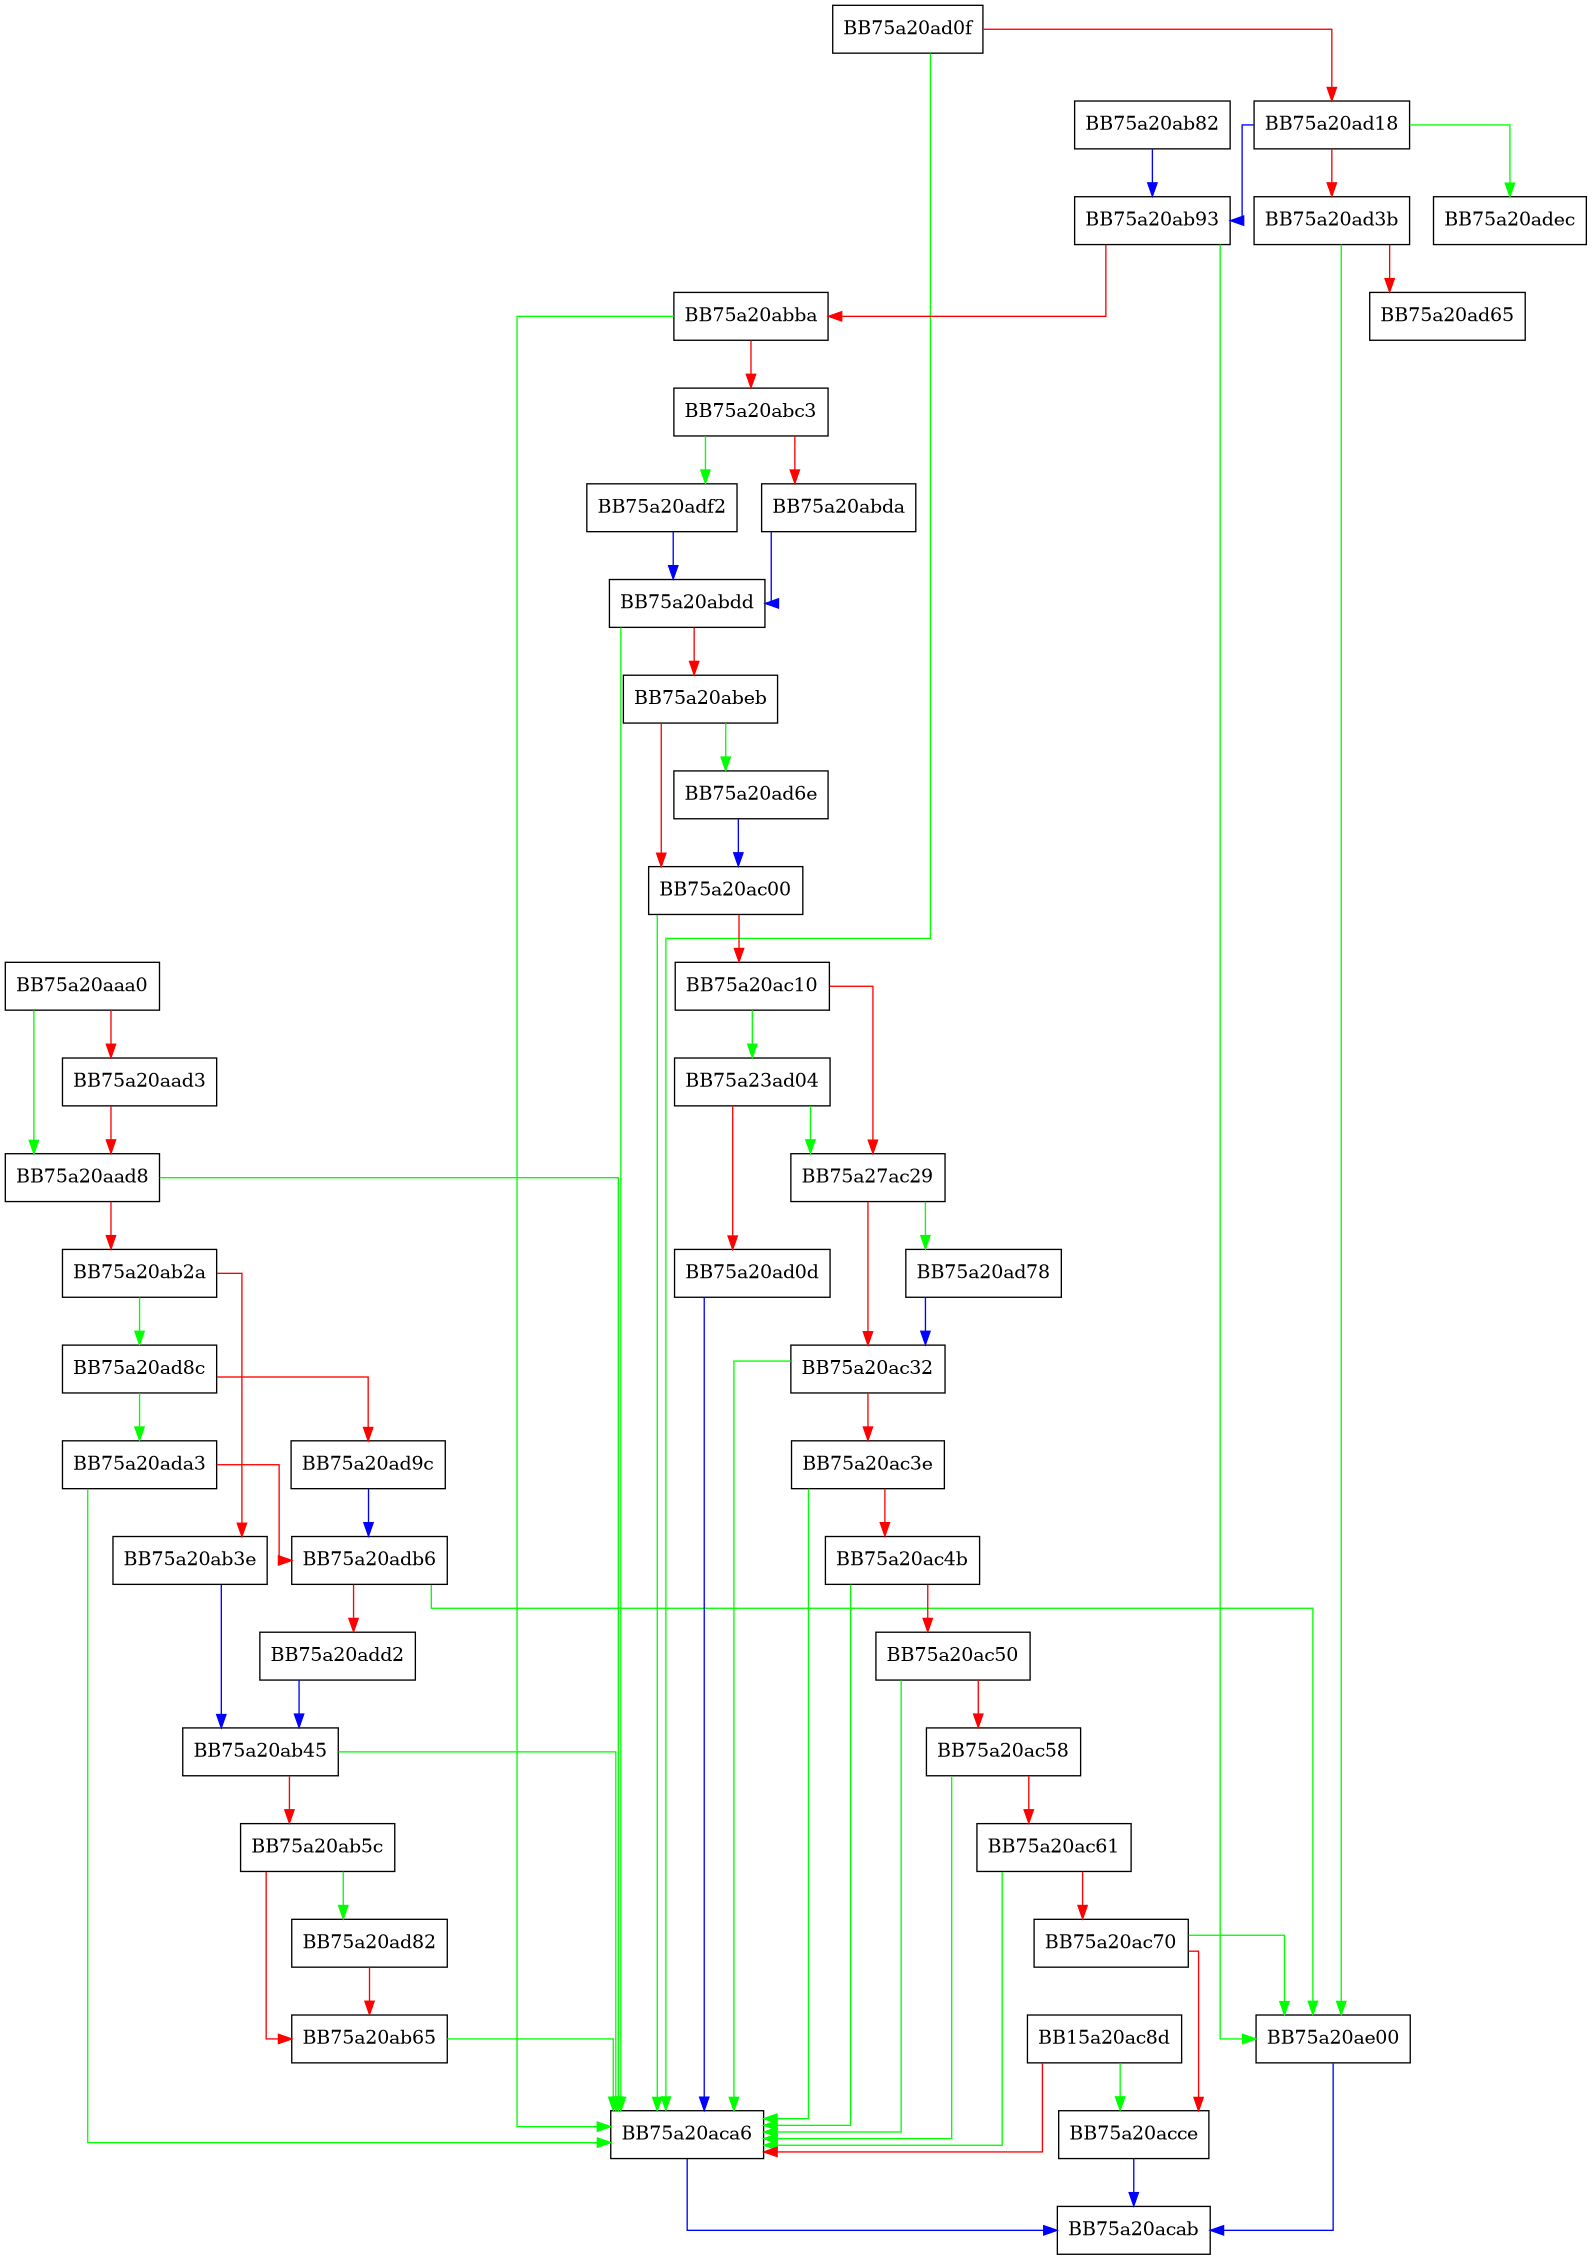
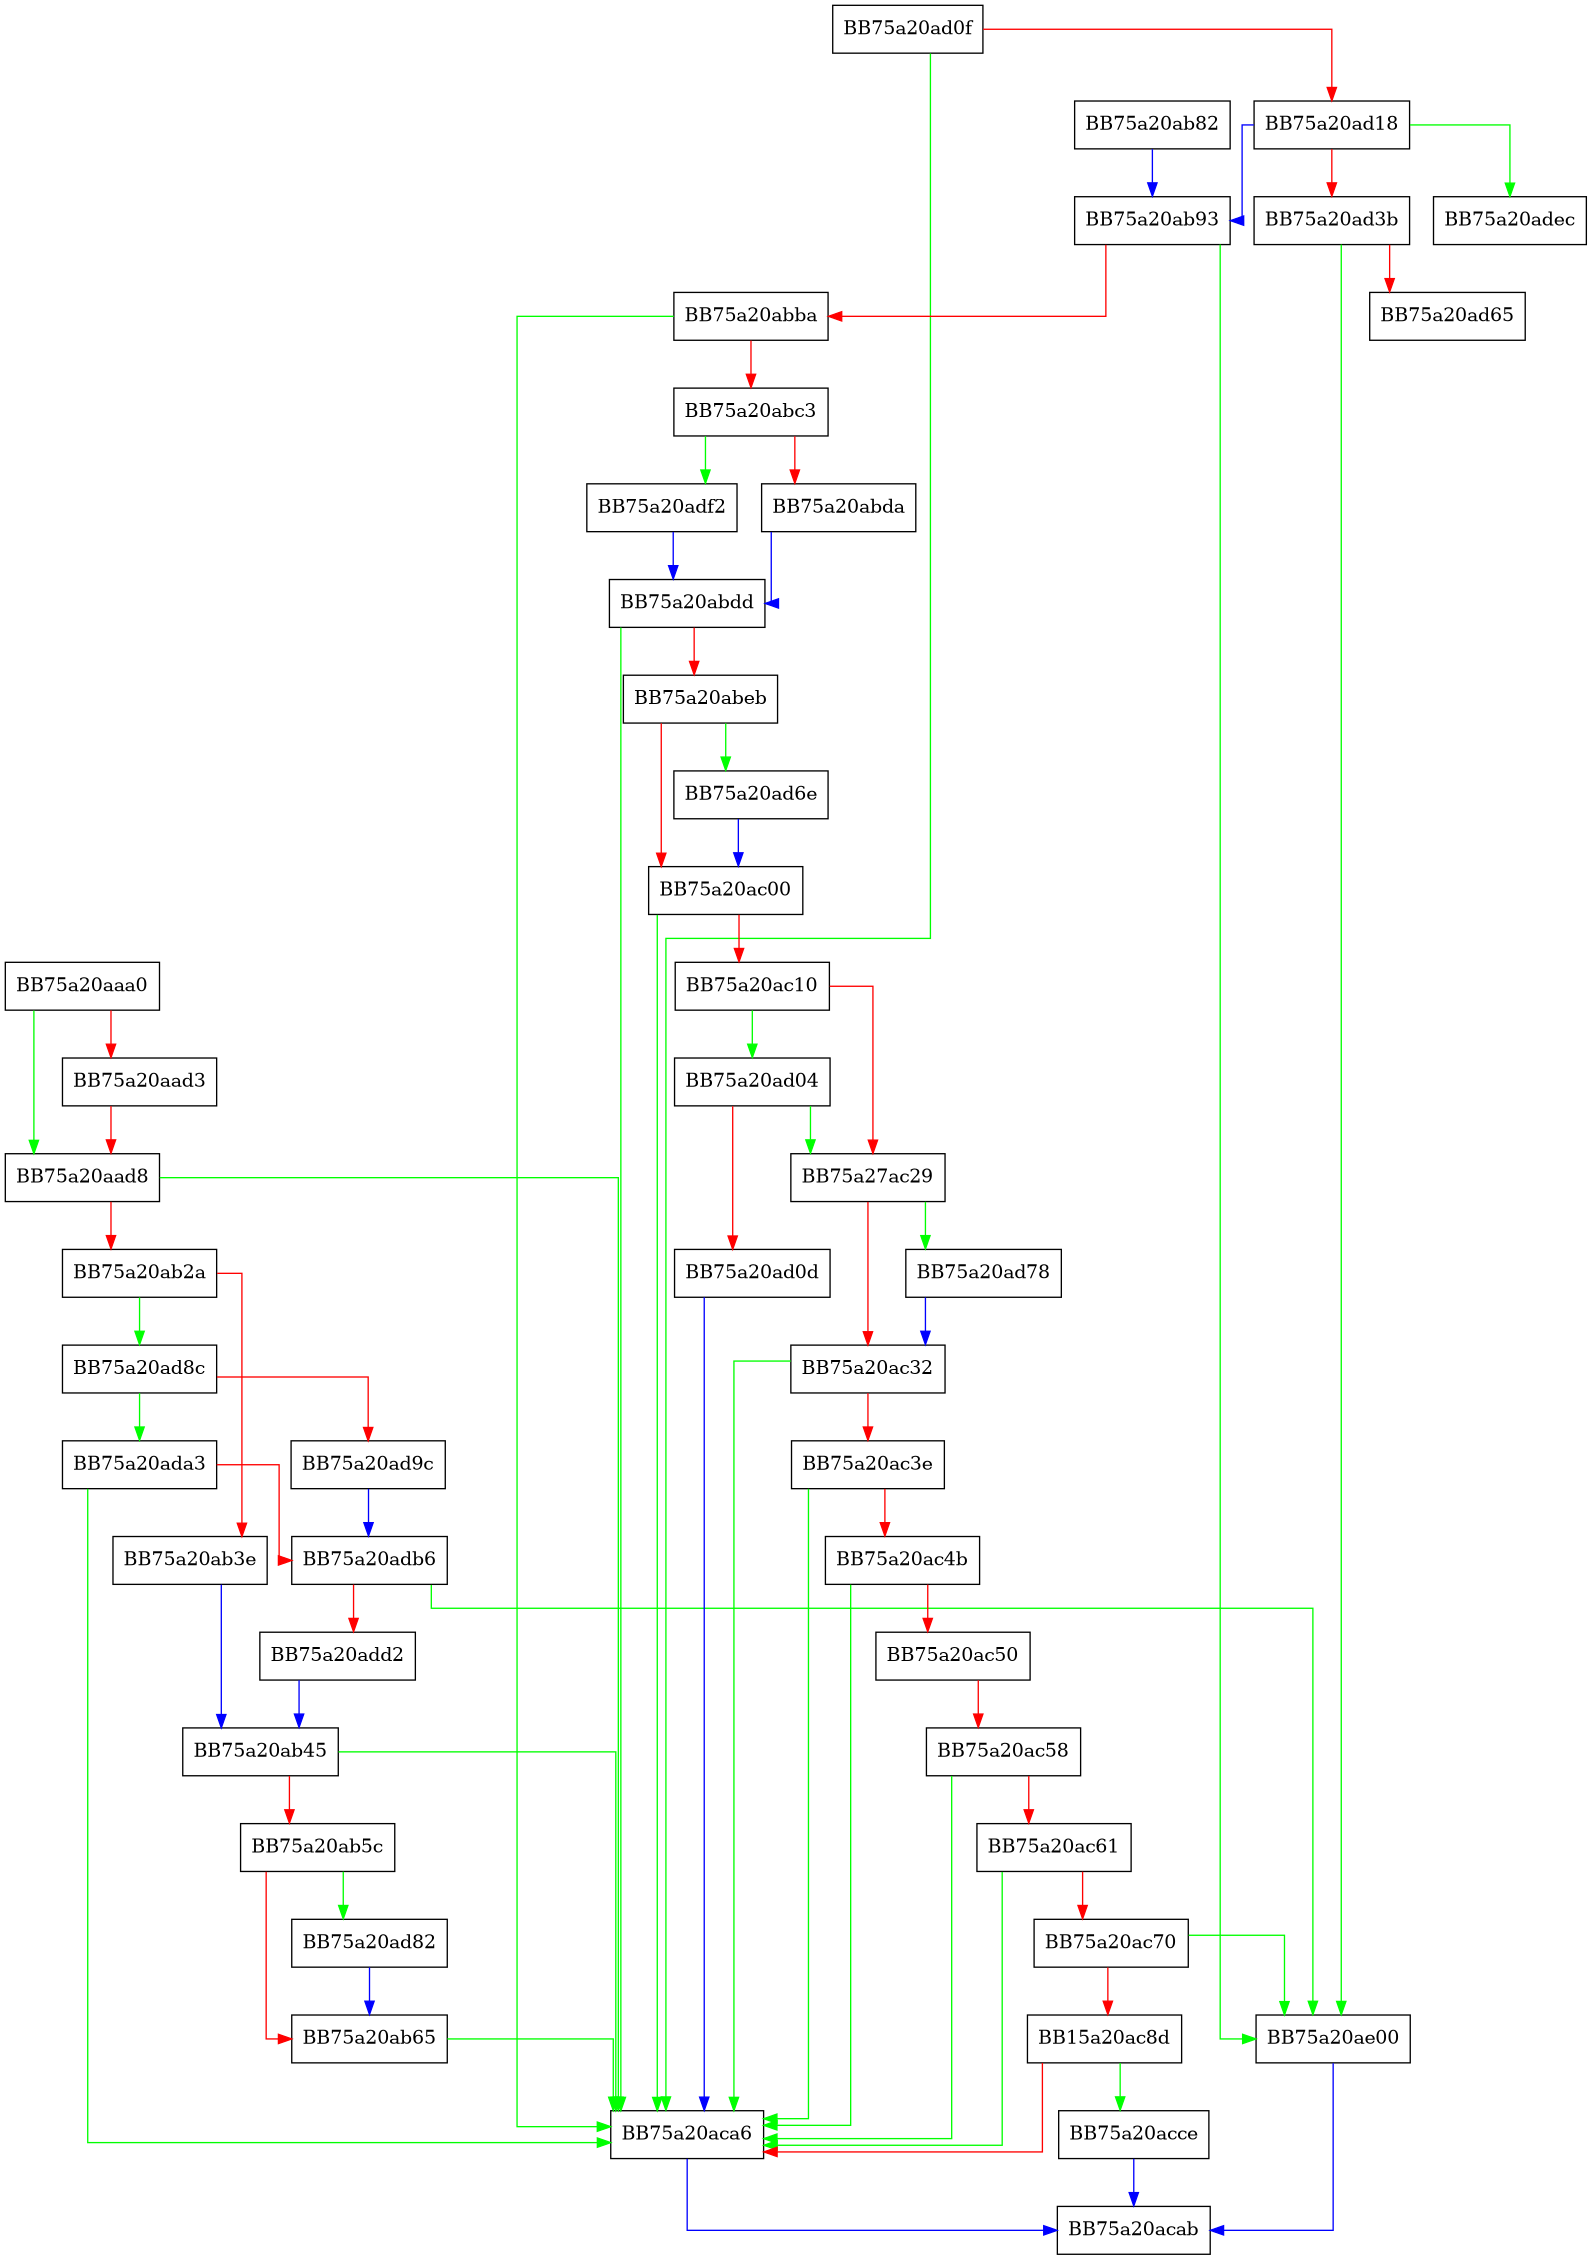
node "BB75a23ad04": label "BB75a23ad04" -> "BB75a20ad04"
edge "BB75a20ac50" -> "BB75a20aca6": removed
edge "BB75a20ad82" -> "BB75a20ab65": color red -> blue
edge "BB75a20ac70" -> "BB75a20acce": now "BB75a20ac70" -> "BB15a20ac8d"
